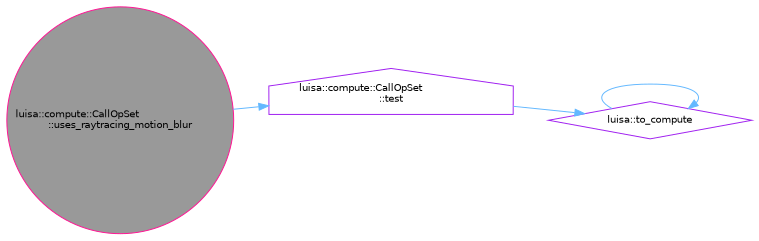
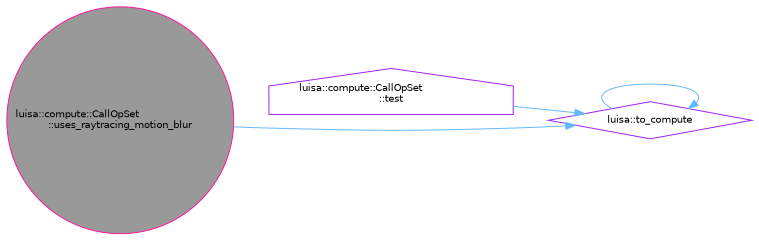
edge "luisa::compute::CallOpSet ::uses_raytracing_motion_blur" -> "luisa::compute::CallOpSet ::test": now "luisa::compute::CallOpSet ::uses_raytracing_motion_blur" -> "luisa::to_compute"
